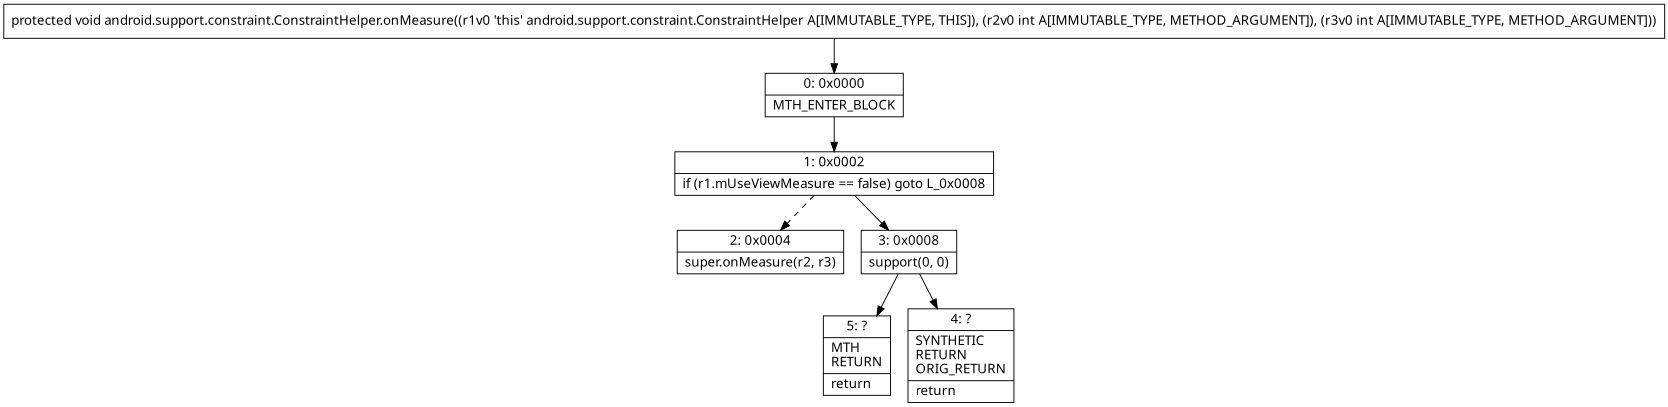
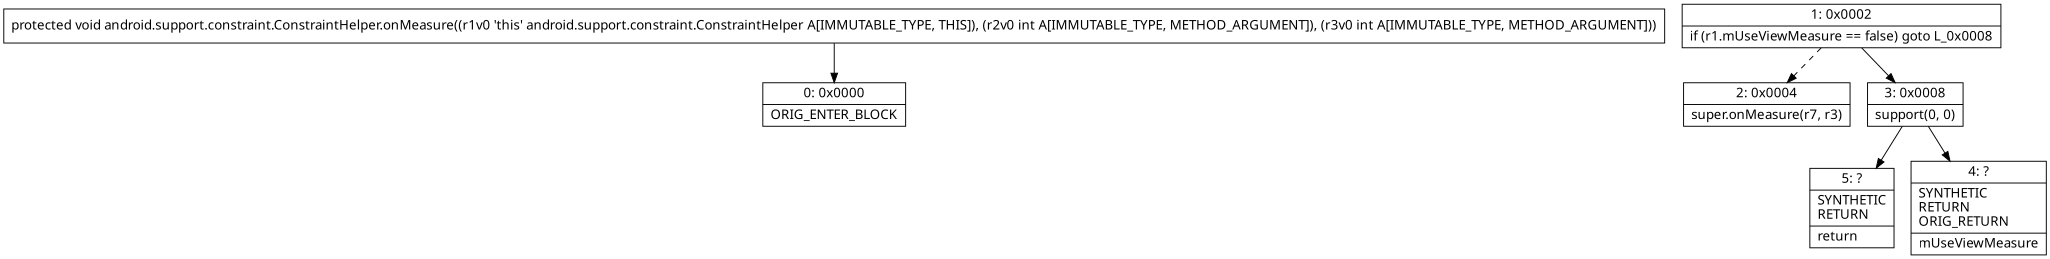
node "0: 0x0000": text "MTH_ENTER_BLOCK" -> "ORIG_ENTER_BLOCK"
edge "0: 0x0000" -> "1: 0x0002": removed
node "2: 0x0004": text "super.onMeasure(r2, r3)" -> "super.onMeasure(r7, r3)"
node "5: ?": text "MTH" -> "SYNTHETIC"
node "4: ?": text "return" -> "mUseViewMeasure"
